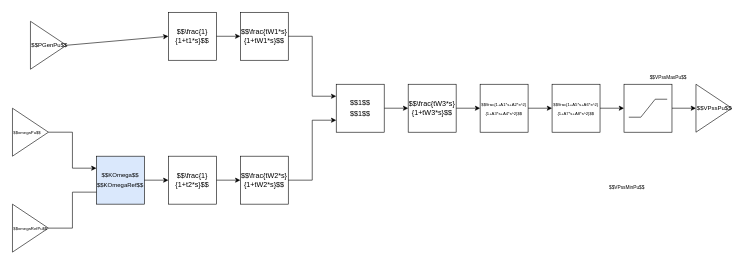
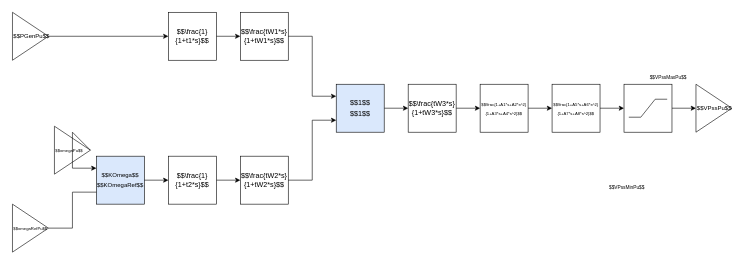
node "$$PGenPu$$": moved (48, 45) -> (30, 36)
node "$$1$$ $$1$$": fillcolor #ffffff -> #dae8fc
node "$$omegaPu$$": moved (30, 132) -> (72, 150)
